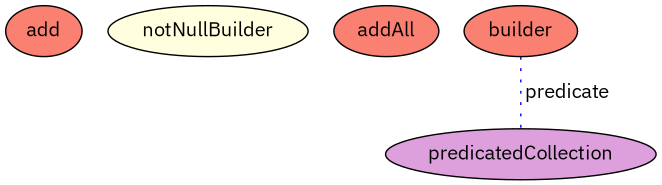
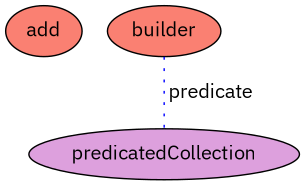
node "notNullBuilder": removed
node "addAll": removed
